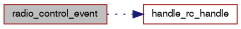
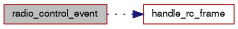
node "handle_rc_handle": label "handle_rc_handle" -> "handle_rc_frame"
